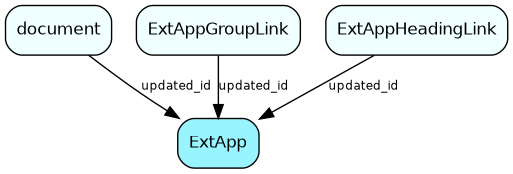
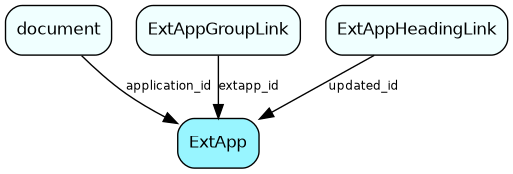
edge "document" -> "ExtApp": label "updated_id" -> "application_id"
edge "ExtAppGroupLink" -> "ExtApp": label "updated_id" -> "extapp_id"
